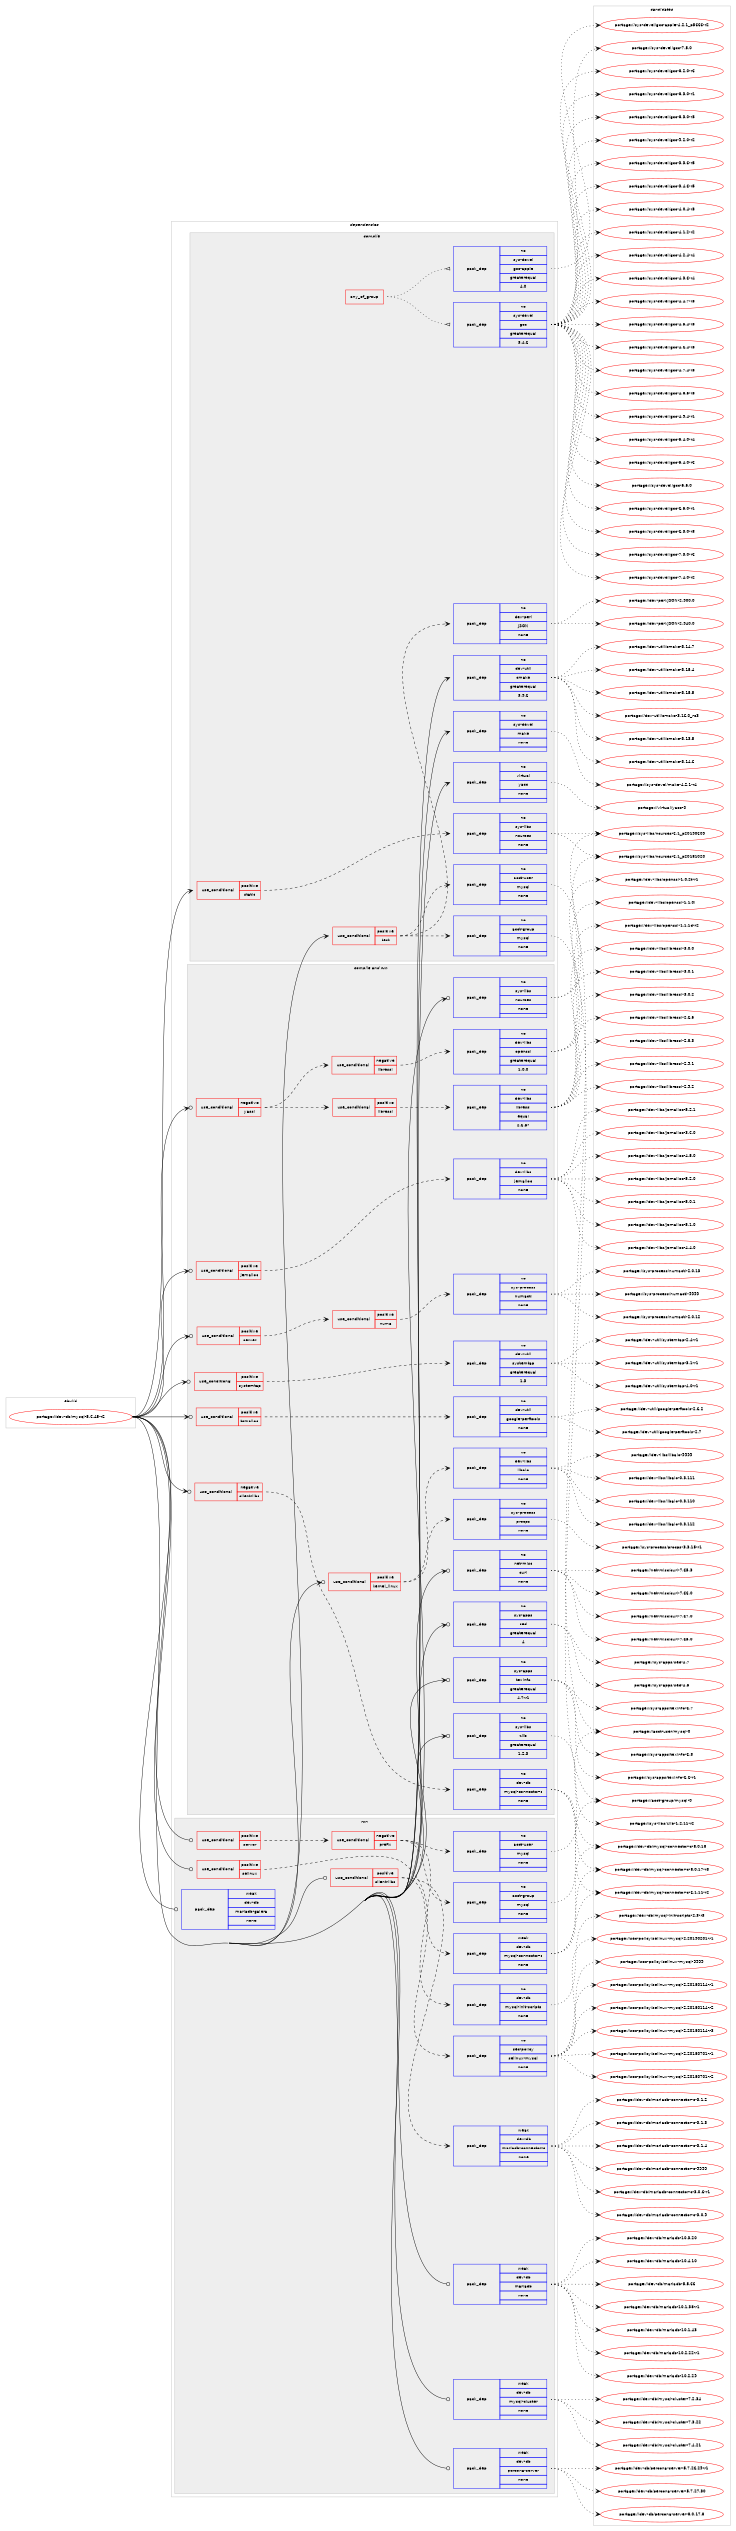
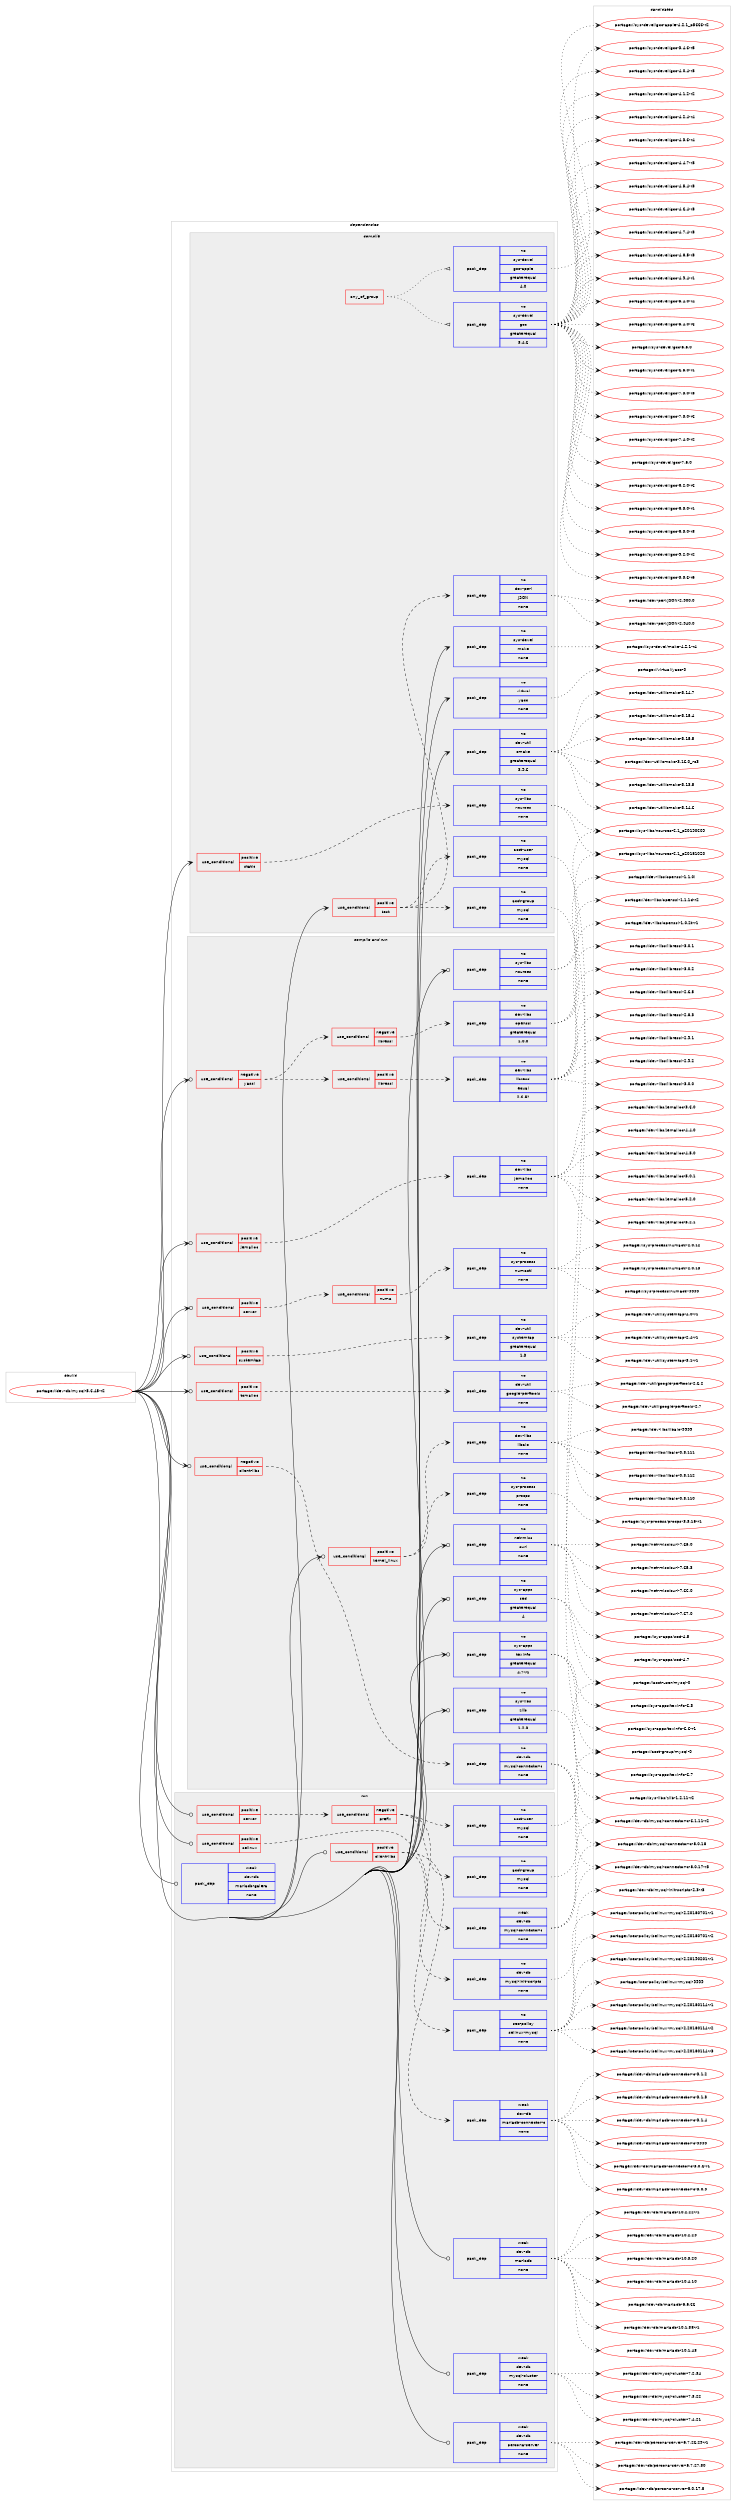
node "portage://sys-devel/gcc-6.3.0-r3": label "portage://sys-devel/gcc-6.3.0-r3" -> "portage://sys-devel/gcc-7.3.0-r3"
node "portage://dev-libs/jemalloc-5.1.0": removed
